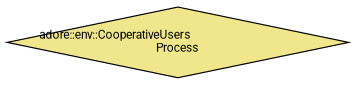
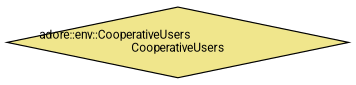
node "adore::env::CooperativeUsers Process": label "adore::env::CooperativeUsers Process" -> "adore::env::CooperativeUsers CooperativeUsers"
